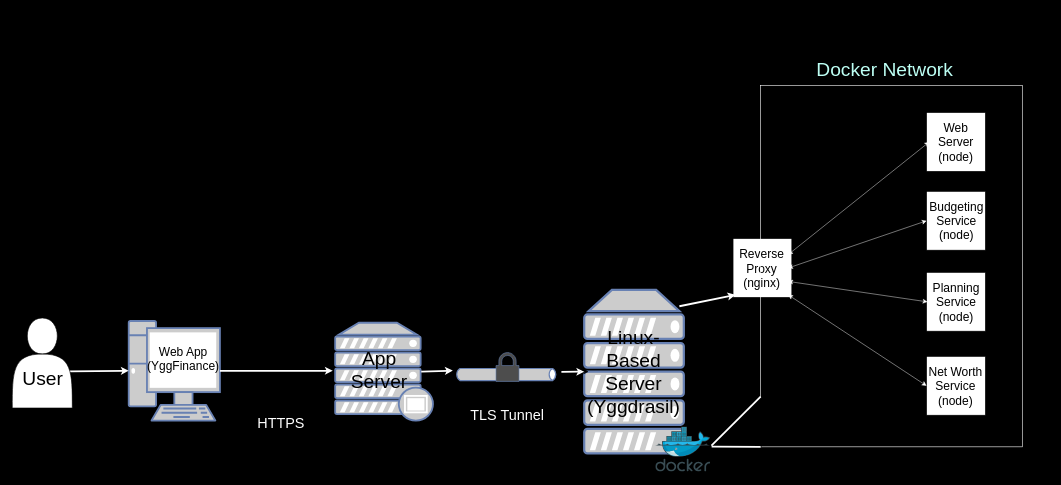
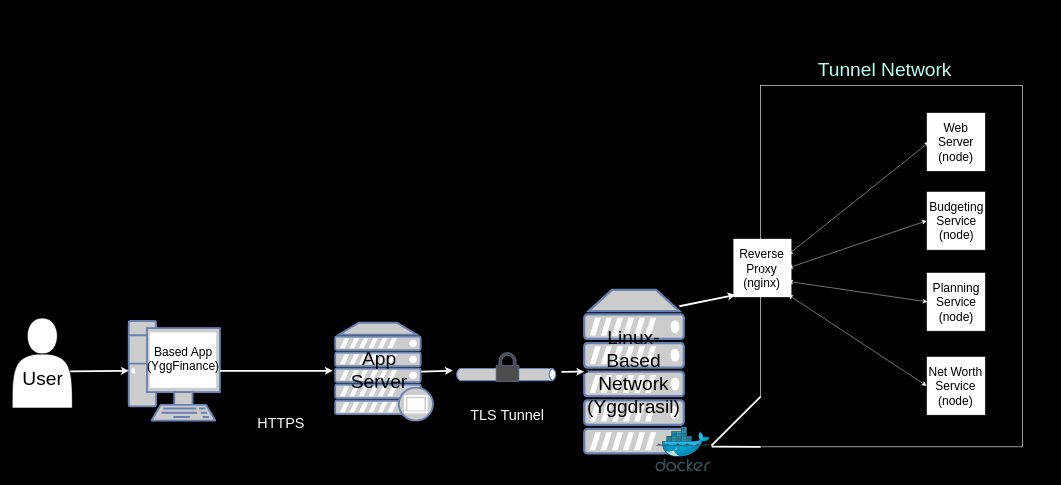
node "Docker Network": label "Docker Network" -> "Tunnel Network"
node "Web App(YggFinance)": label "Web App(YggFinance)" -> "Based App(YggFinance)"
node "Linux-Based Server (Yggdrasil)": label "Linux-Based Server (Yggdrasil)" -> "Linux-Based Network (Yggdrasil)"
